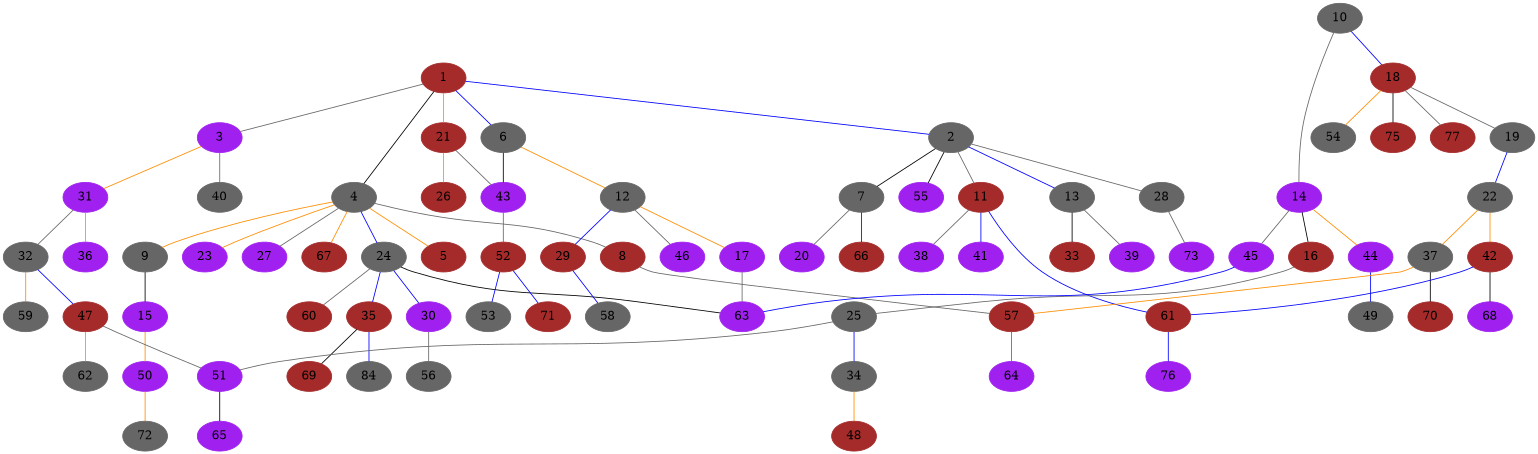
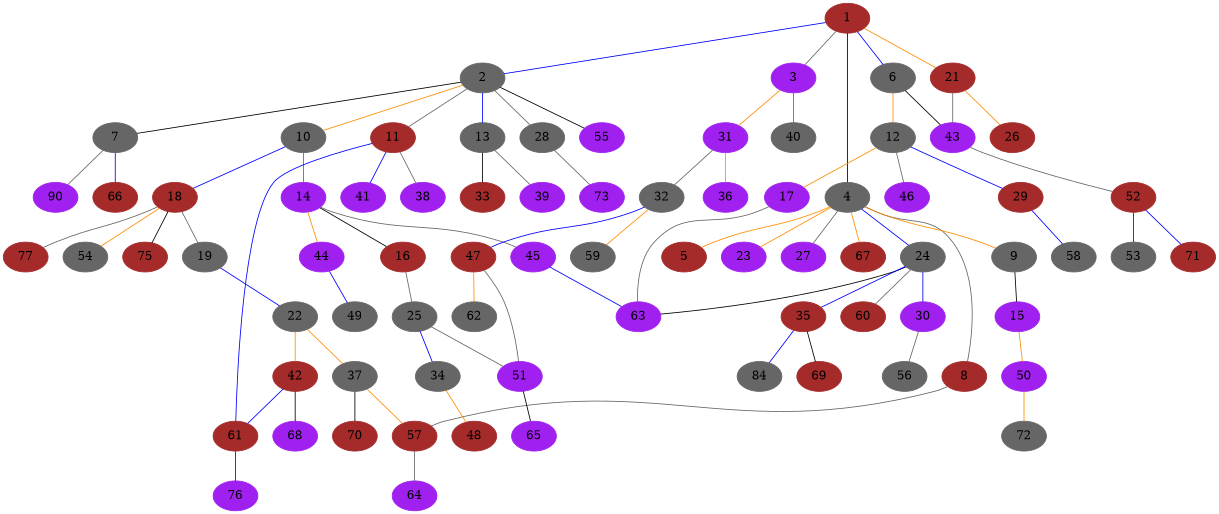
edge "2" -- "10": added
node "20": label "20" -> "90"
